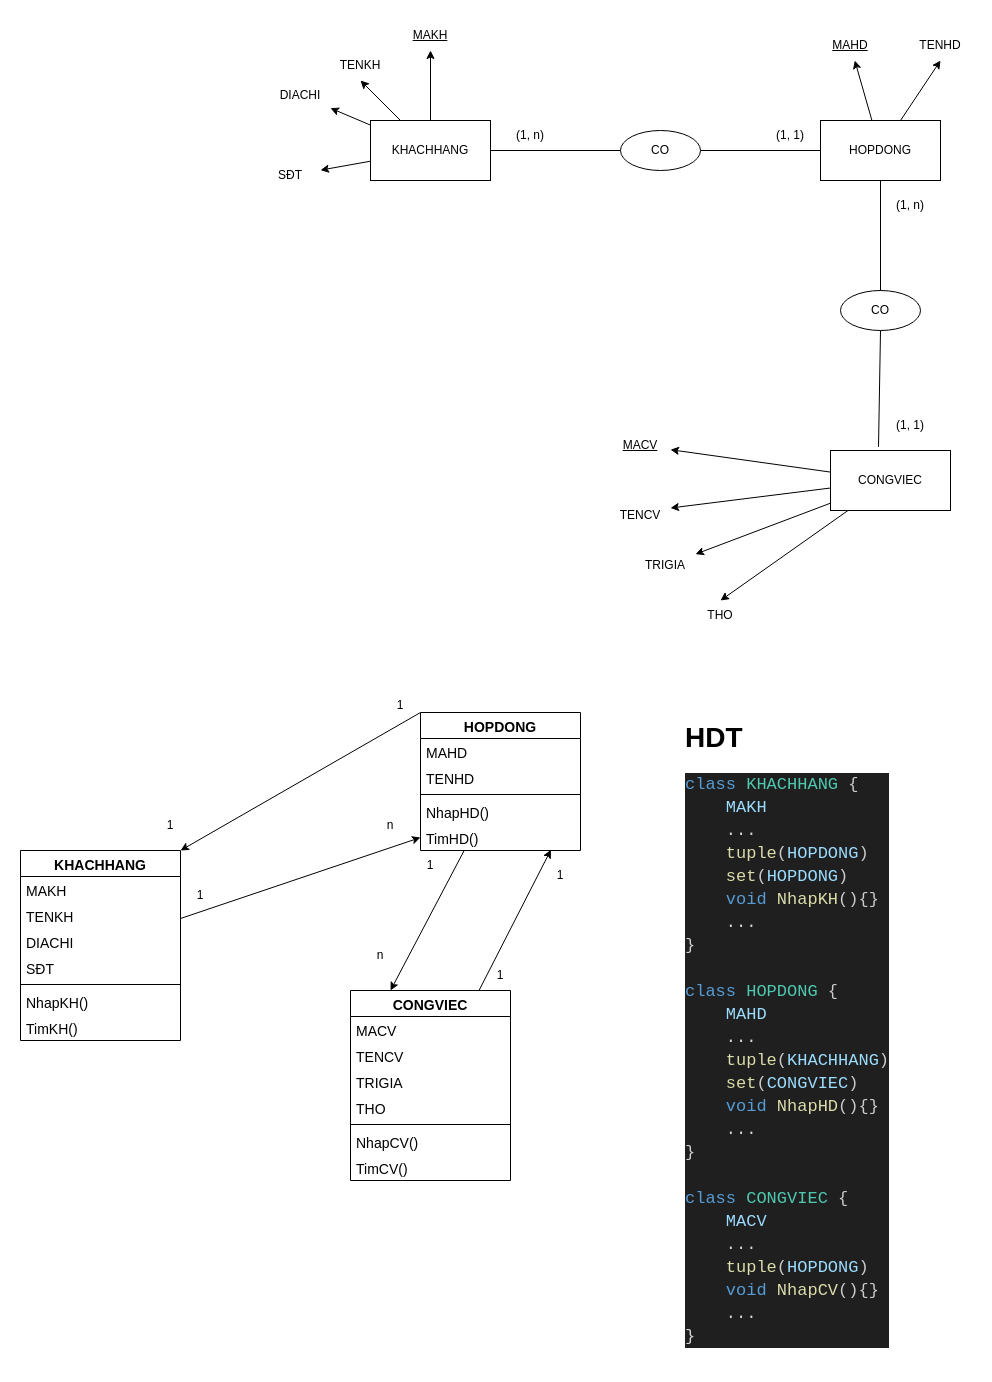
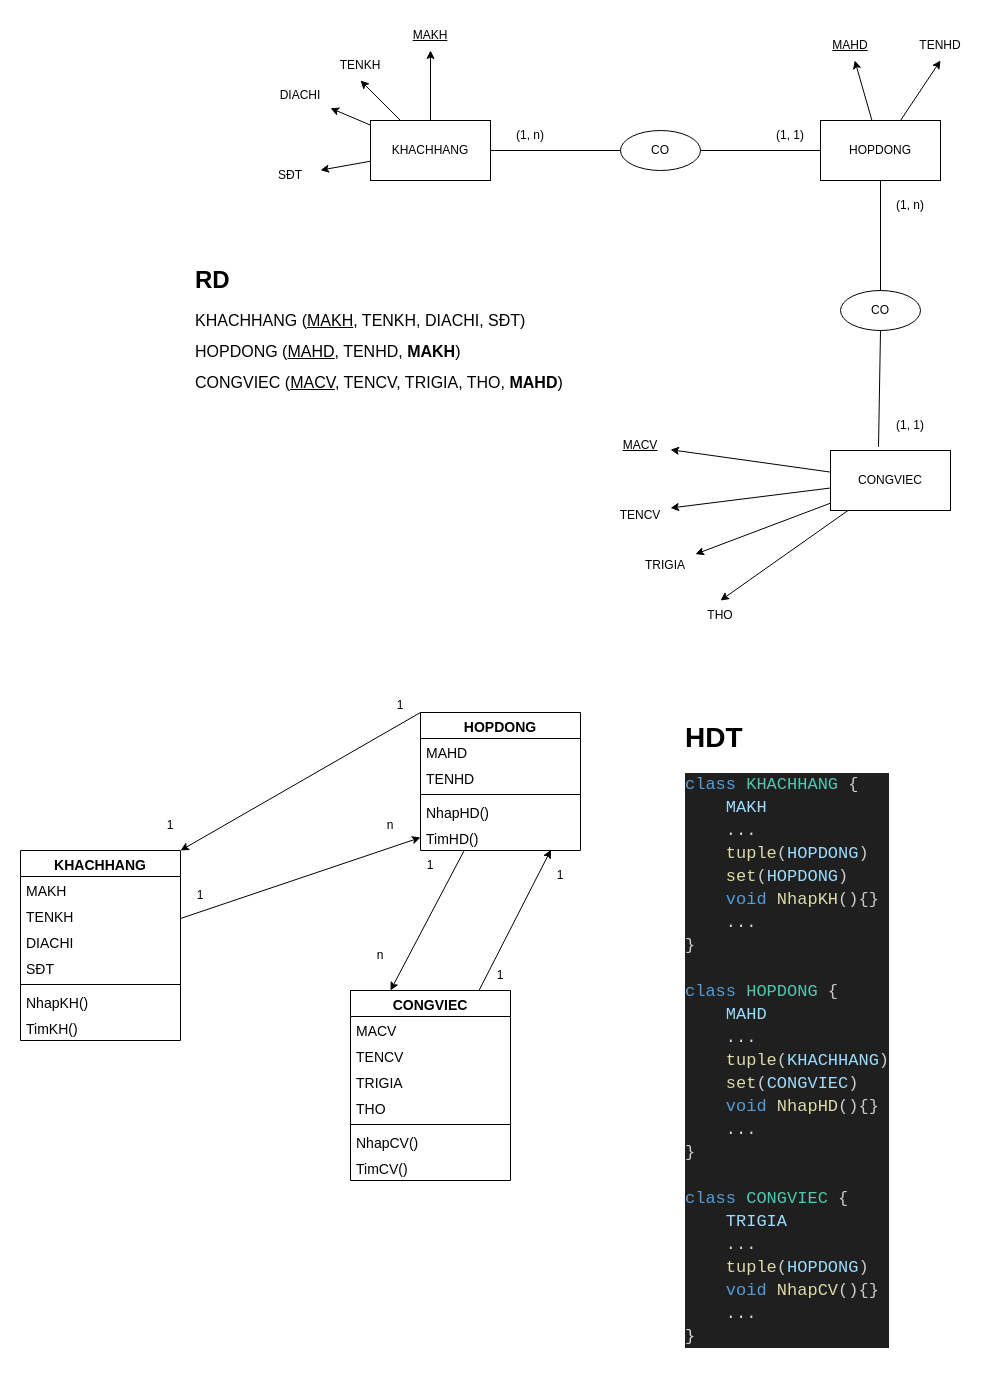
node "RDKHACHHANG (MAKH, TENKH, DIACHI, SĐT) HOPDONG (MAHD, TENHD, MAKH) CONGVIEC (MACV, TENCV, TRIGIA, THO, MAHD)": added
node "HDT class KHACHHANG { MAKH ... tuple(HOPDONG) set(HOPDONG) void NhapKH(){} ... } class HOPDONG { MAHD ... tuple(KHACHHANG) set(CONGVIEC) void NhapHD(){} ... } class CONGVIEC { MACV ... tuple(HOPDONG) void NhapCV(){} ... }": label "HDT class KHACHHANG { MAKH ... tuple(HOPDONG) set(HOPDONG) void NhapKH(){} ... } class HOPDONG { MAHD ... tuple(KHACHHANG) set(CONGVIEC) void NhapHD(){} ... } class CONGVIEC { MACV ... tuple(HOPDONG) void NhapCV(){} ... }" -> "HDT class KHACHHANG { MAKH ... tuple(HOPDONG) set(HOPDONG) void NhapKH(){} ... } class HOPDONG { MAHD ... tuple(KHACHHANG) set(CONGVIEC) void NhapHD(){} ... } class CONGVIEC { TRIGIA ... tuple(HOPDONG) void NhapCV(){} ... }"
